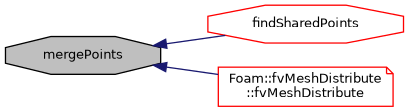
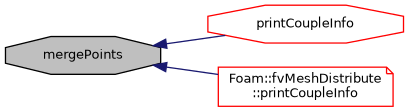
node "findSharedPoints": label "findSharedPoints" -> "printCoupleInfo"
node "Foam::fvMeshDistribute ::fvMeshDistribute": label "Foam::fvMeshDistribute ::fvMeshDistribute" -> "Foam::fvMeshDistribute ::printCoupleInfo"
